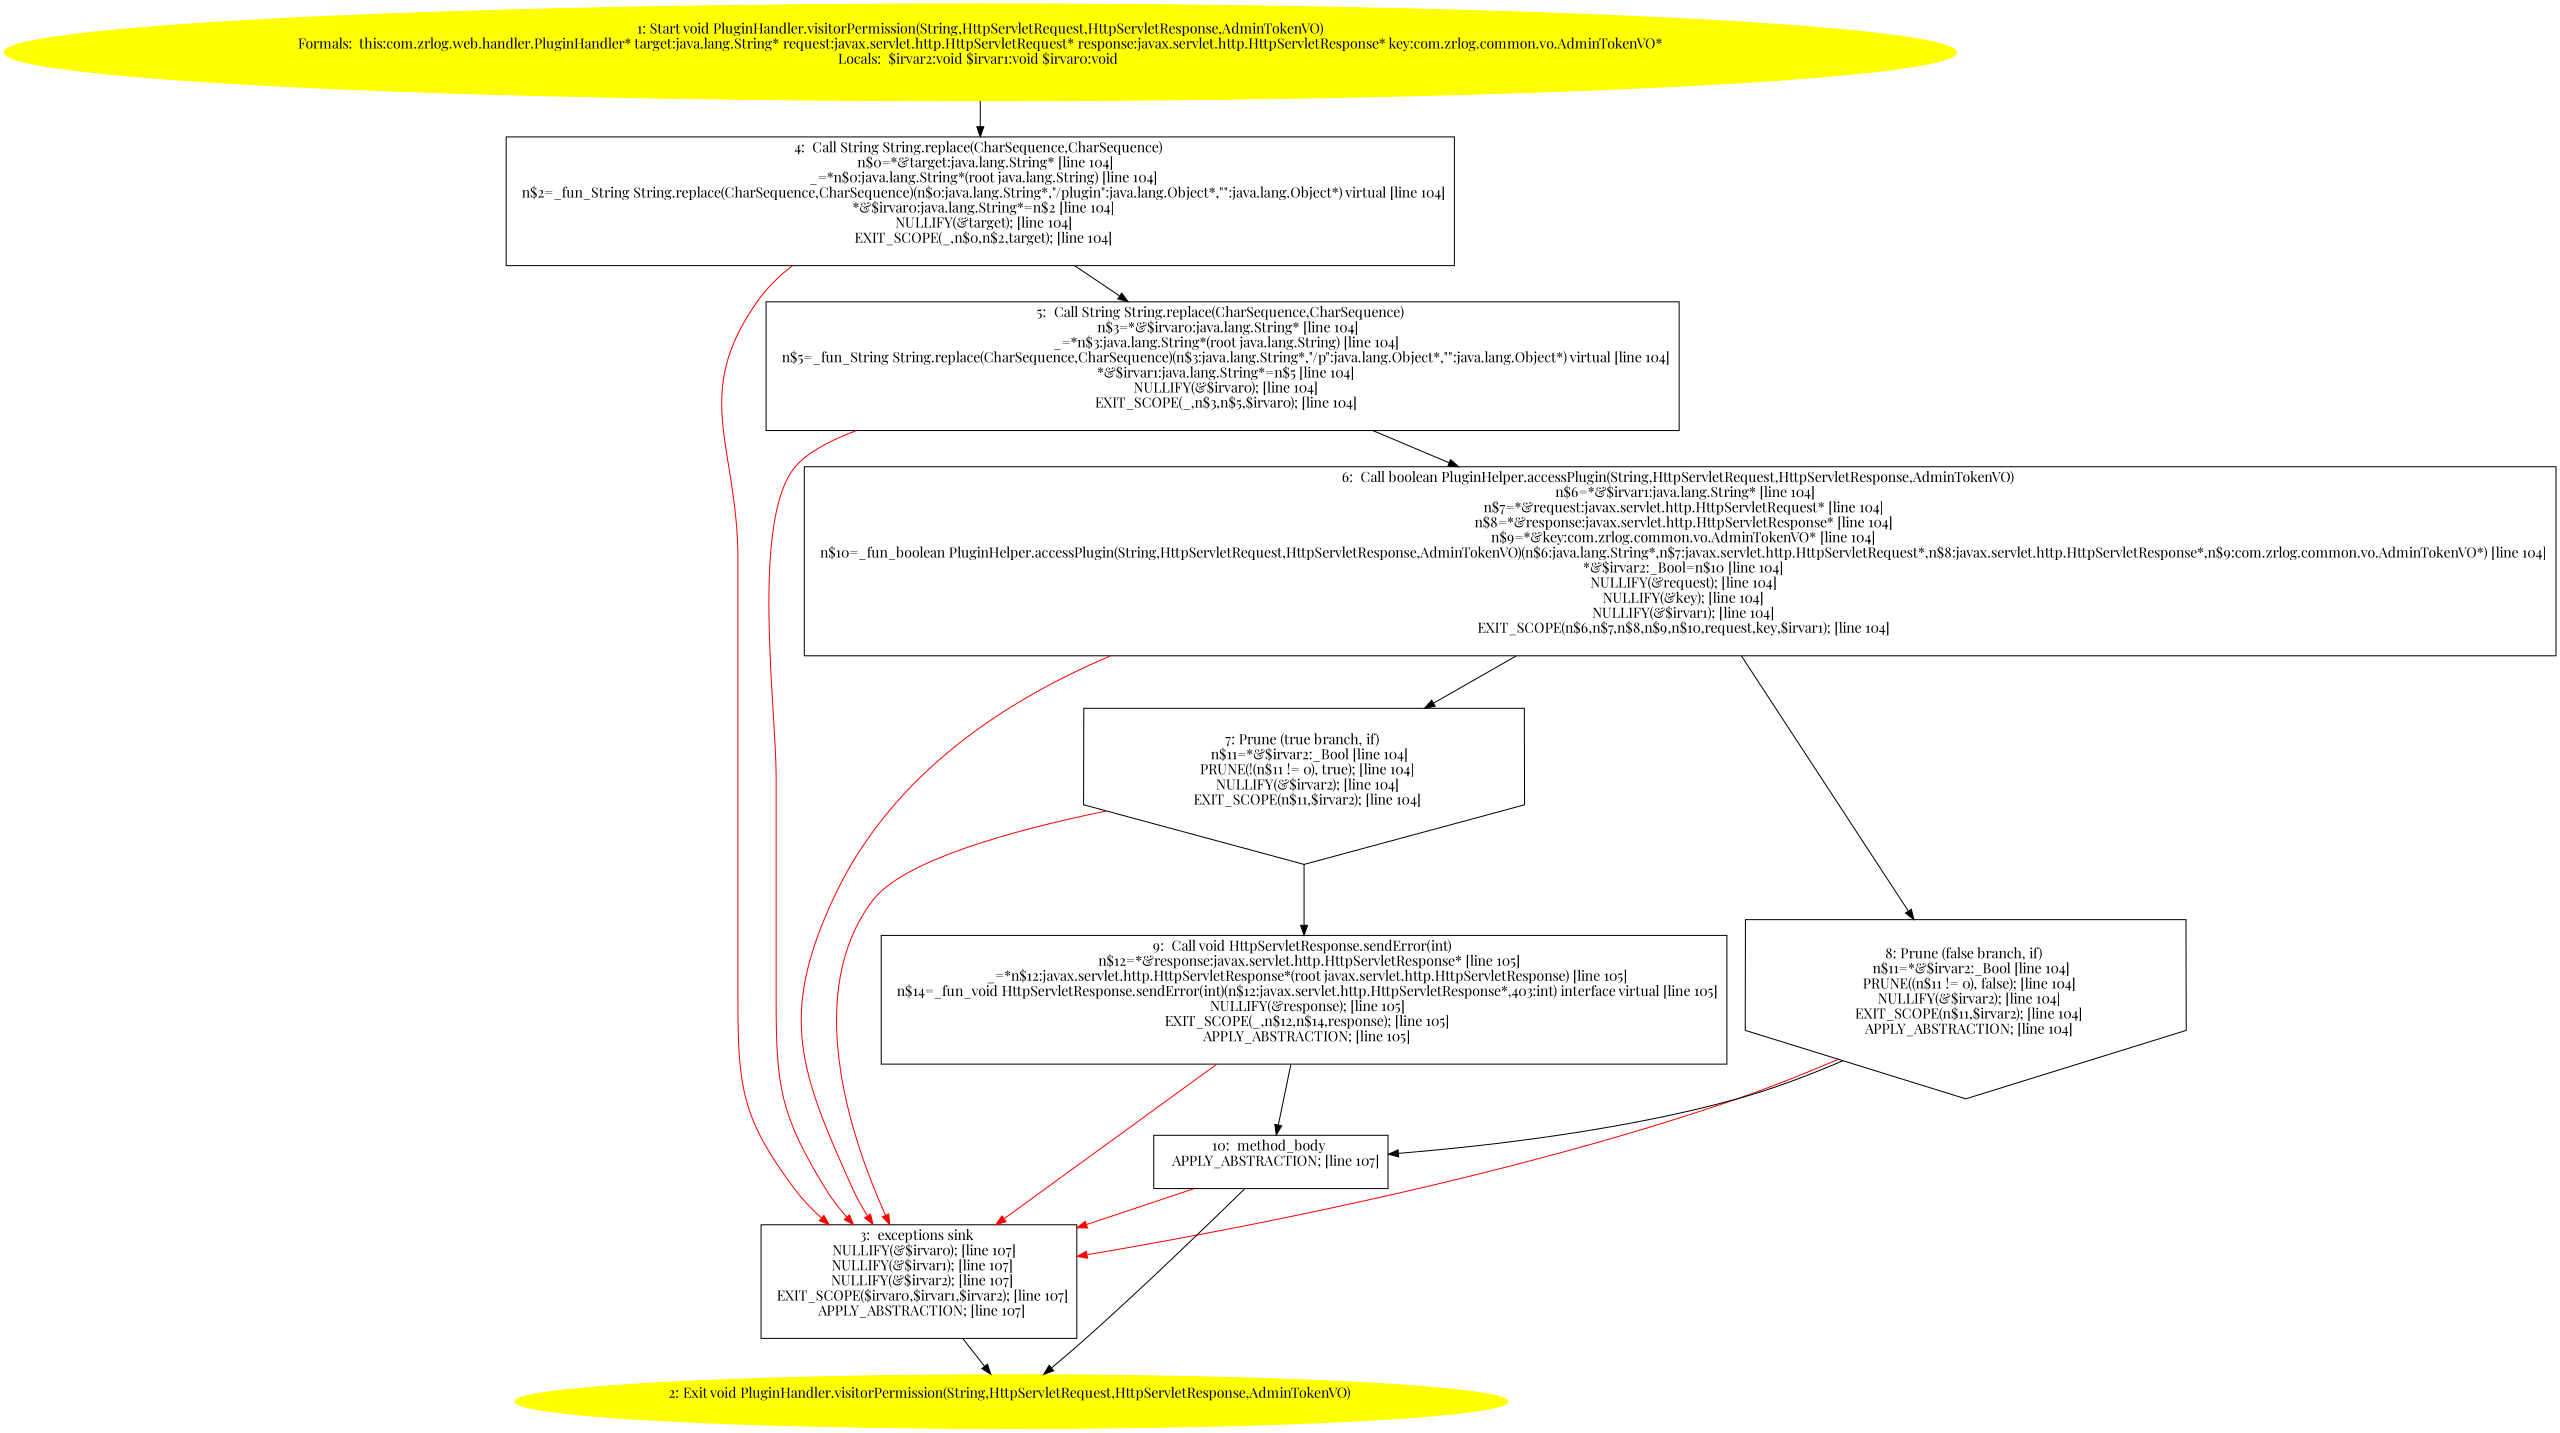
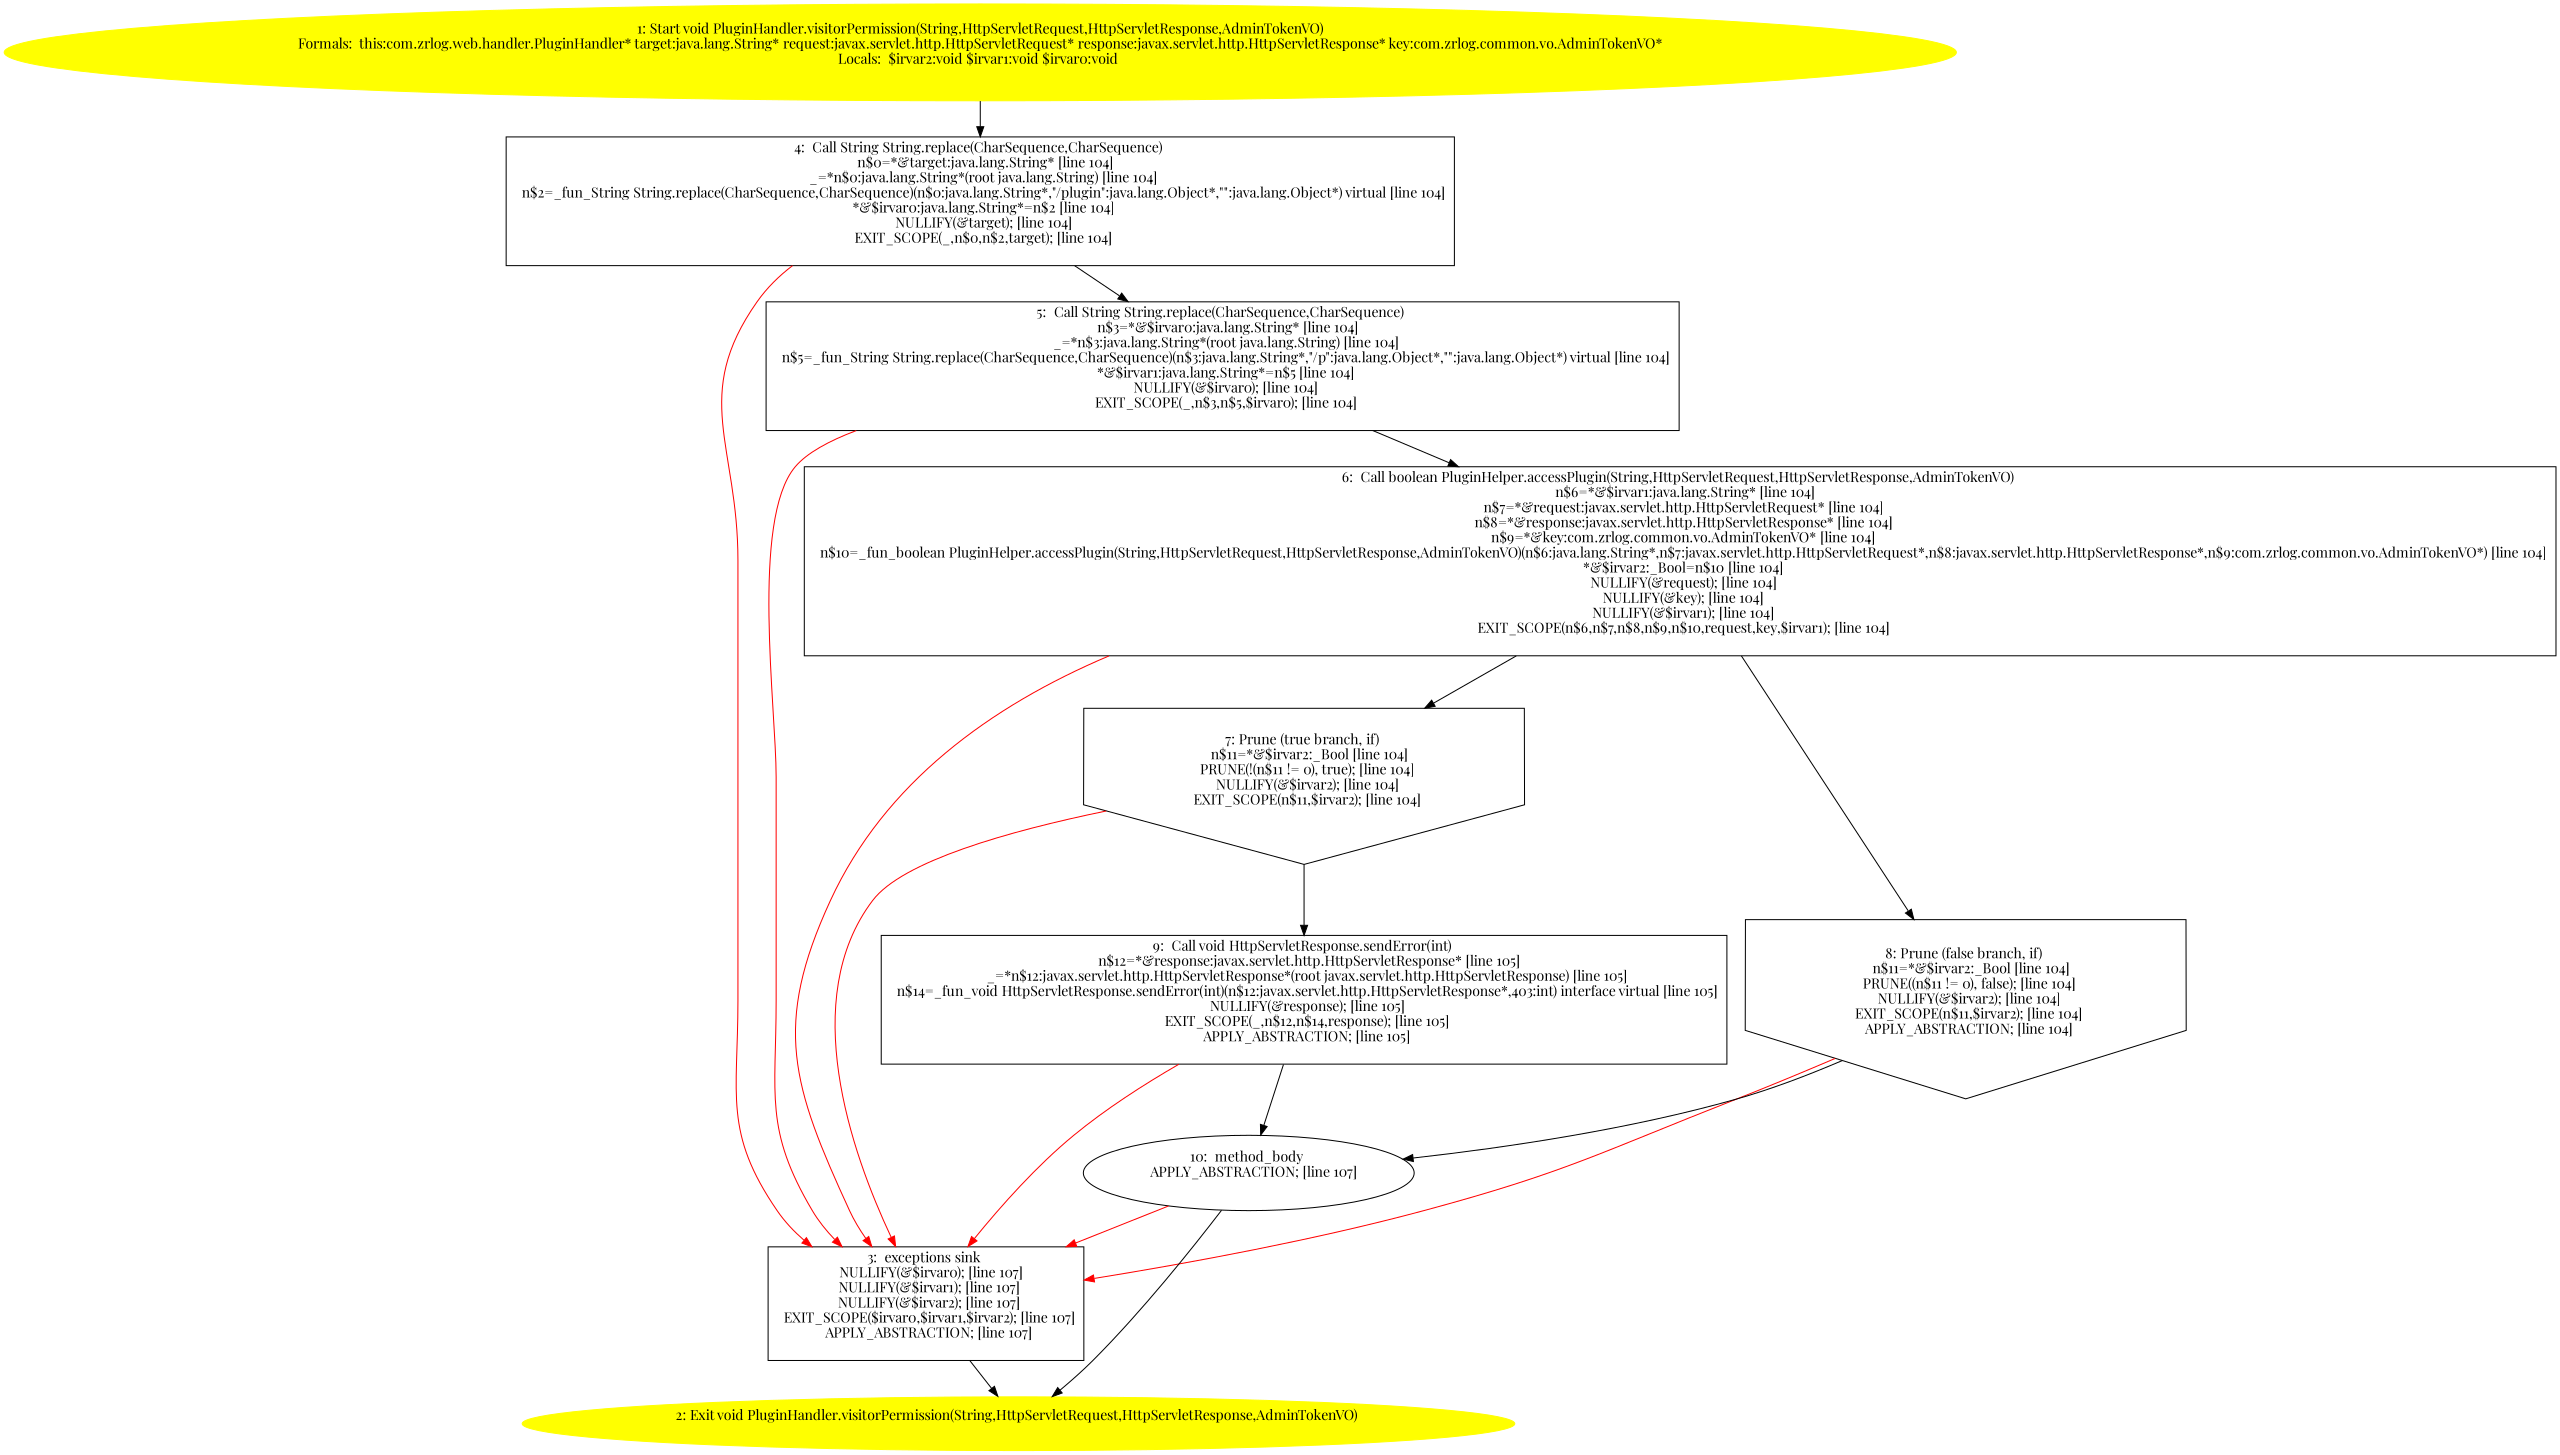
node "10:  method_body APPLY_ABSTRACTION; [line 107]": shape box -> ellipse
